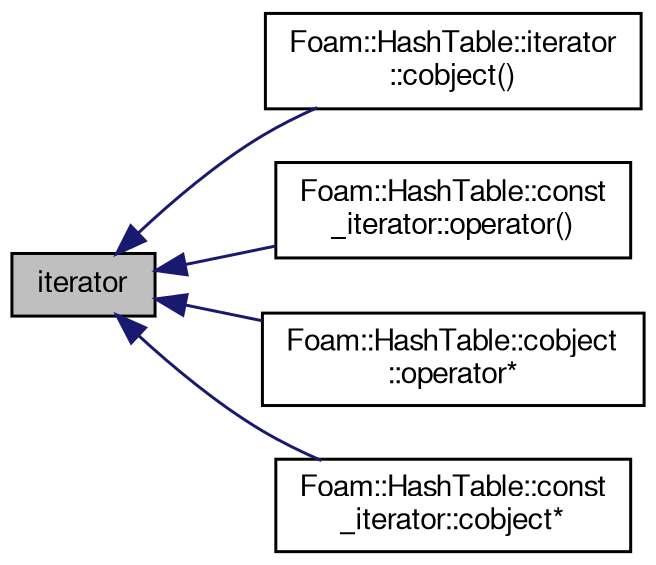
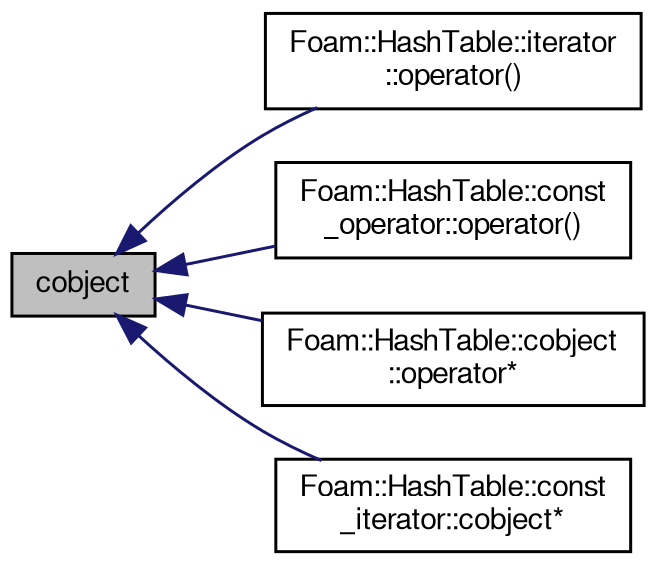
node "Foam::HashTable::iterator ::cobject()": label "Foam::HashTable::iterator ::cobject()" -> "Foam::HashTable::iterator ::operator()"
node "Foam::HashTable::const _iterator::operator()": label "Foam::HashTable::const _iterator::operator()" -> "Foam::HashTable::const _operator::operator()"
node "iterator": label "iterator" -> "cobject"
